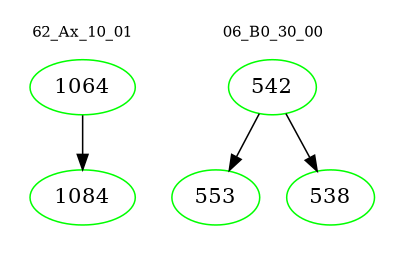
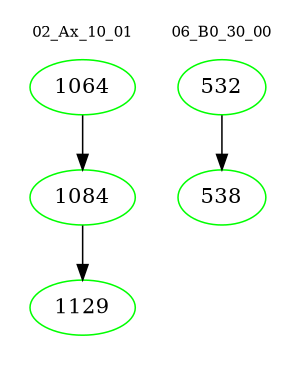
cluster "62_Ax_10_01": label "62_Ax_10_01" -> "02_Ax_10_01"
node "542": label "542" -> "532"
node "553": removed
node "1129": added
